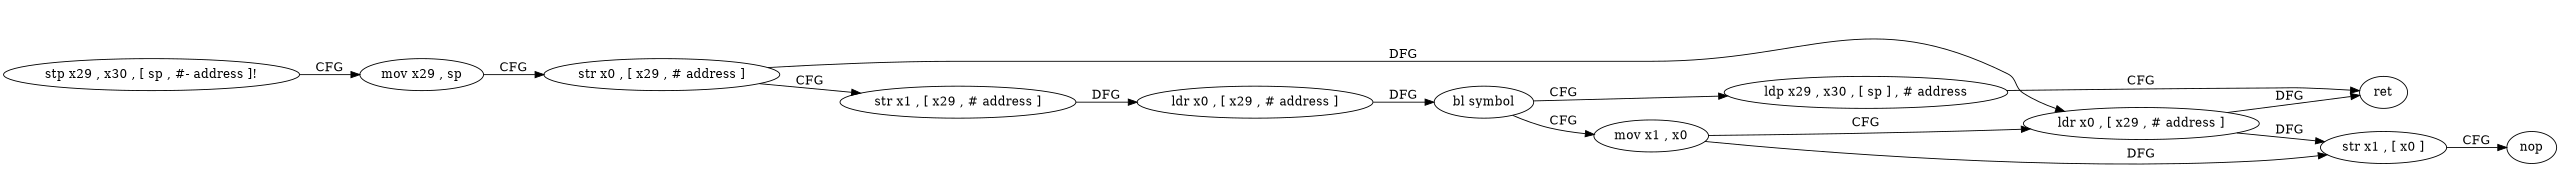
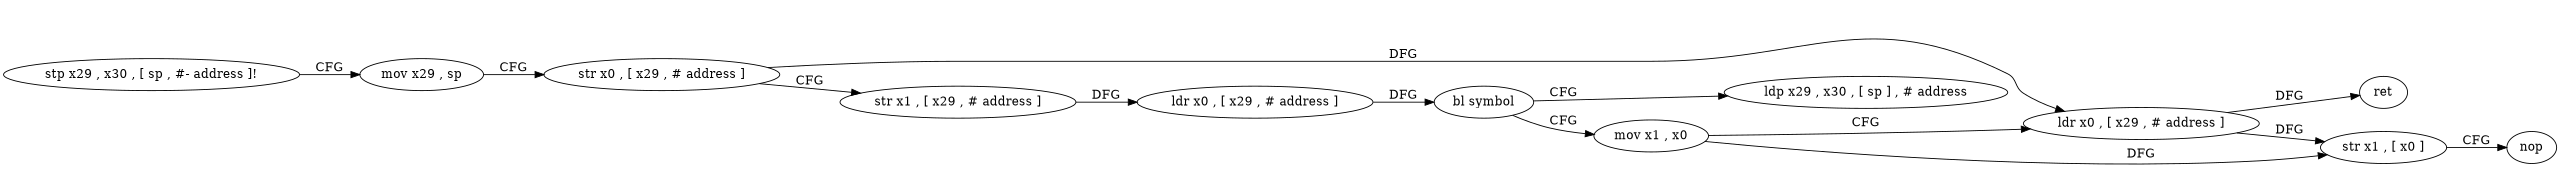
edge "ldp x29 , x30 , [ sp ] , # address" -> "ret": removed, label "CFG"
